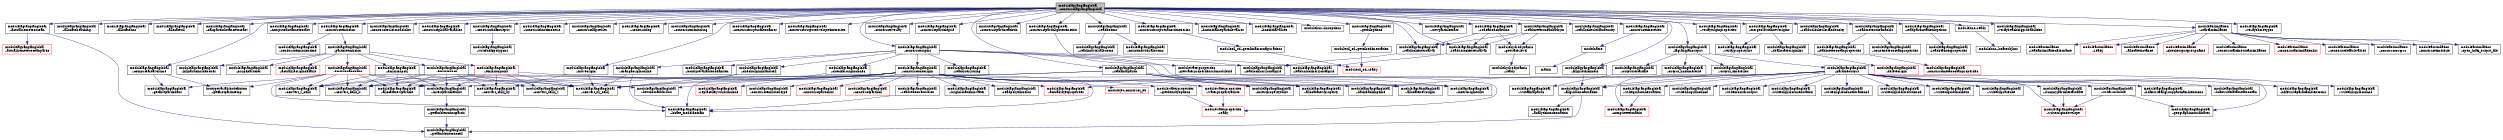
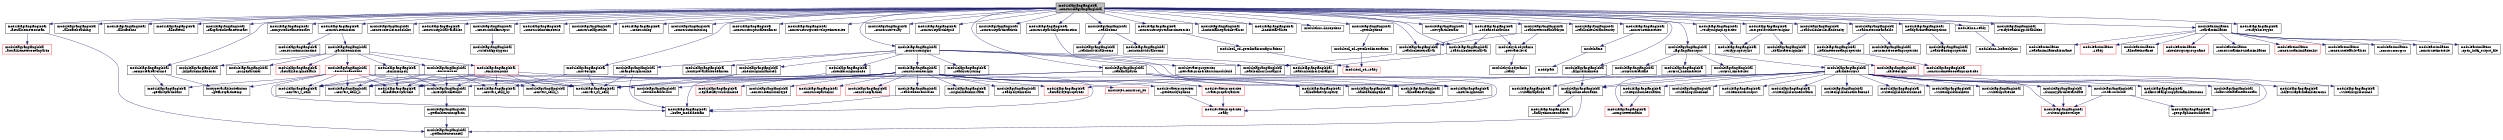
edge "modulelagrangianglobal ::readmeteooceanbathym" -> "modulelagrangianglobal ::readunlockexternalvar": removed
node "matrix": label "matrix" -> "modelpath"
node "modulelagrangianglobal ::insertpropertytolist": removed
